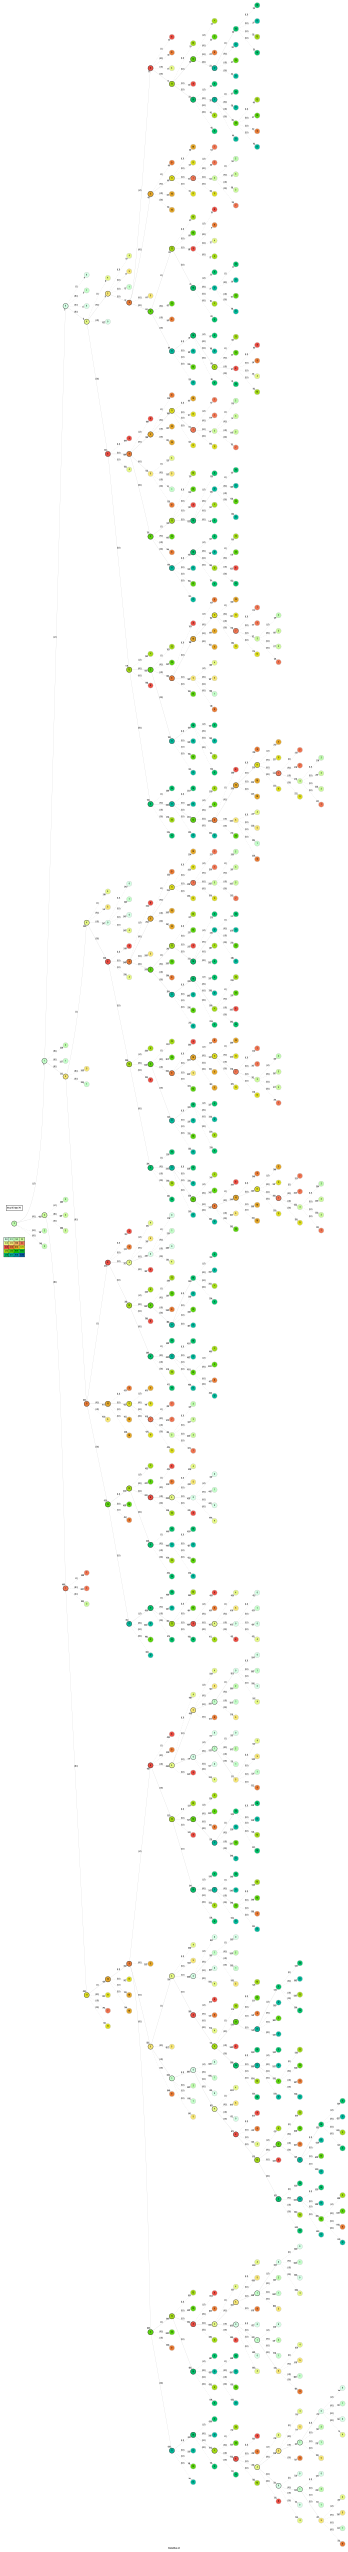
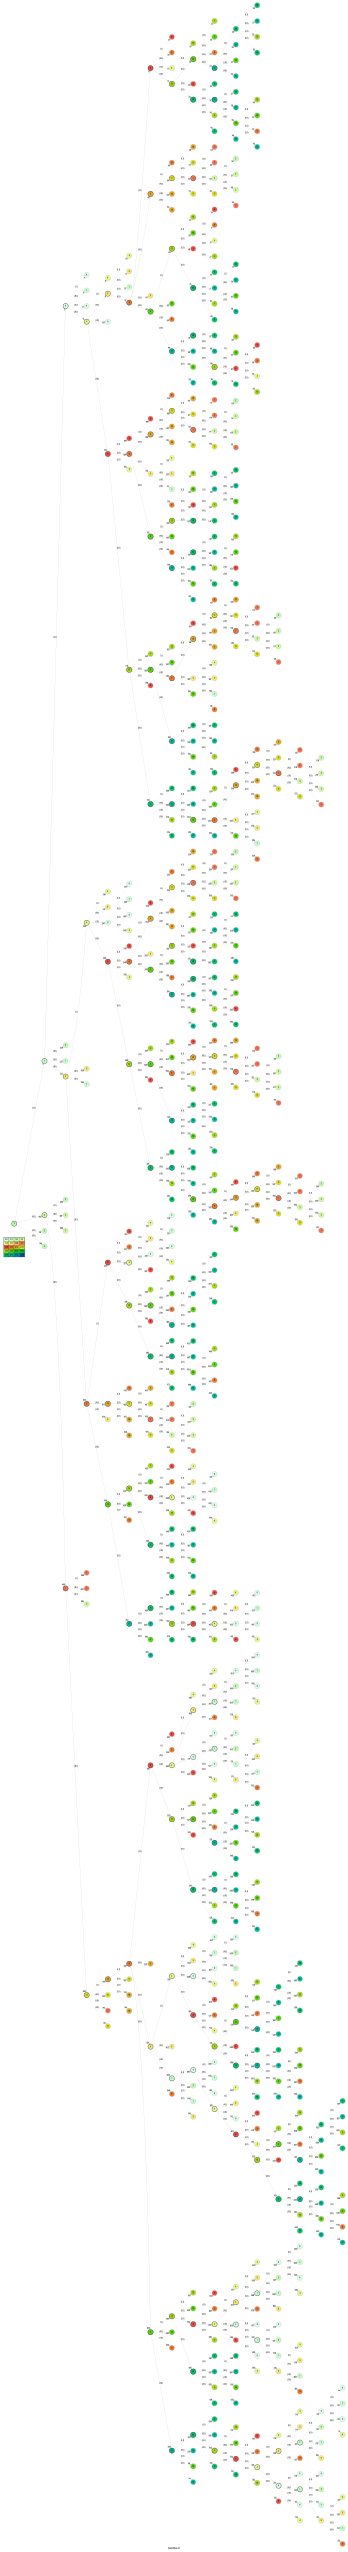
node "#exp 187, #gen 749": removed
